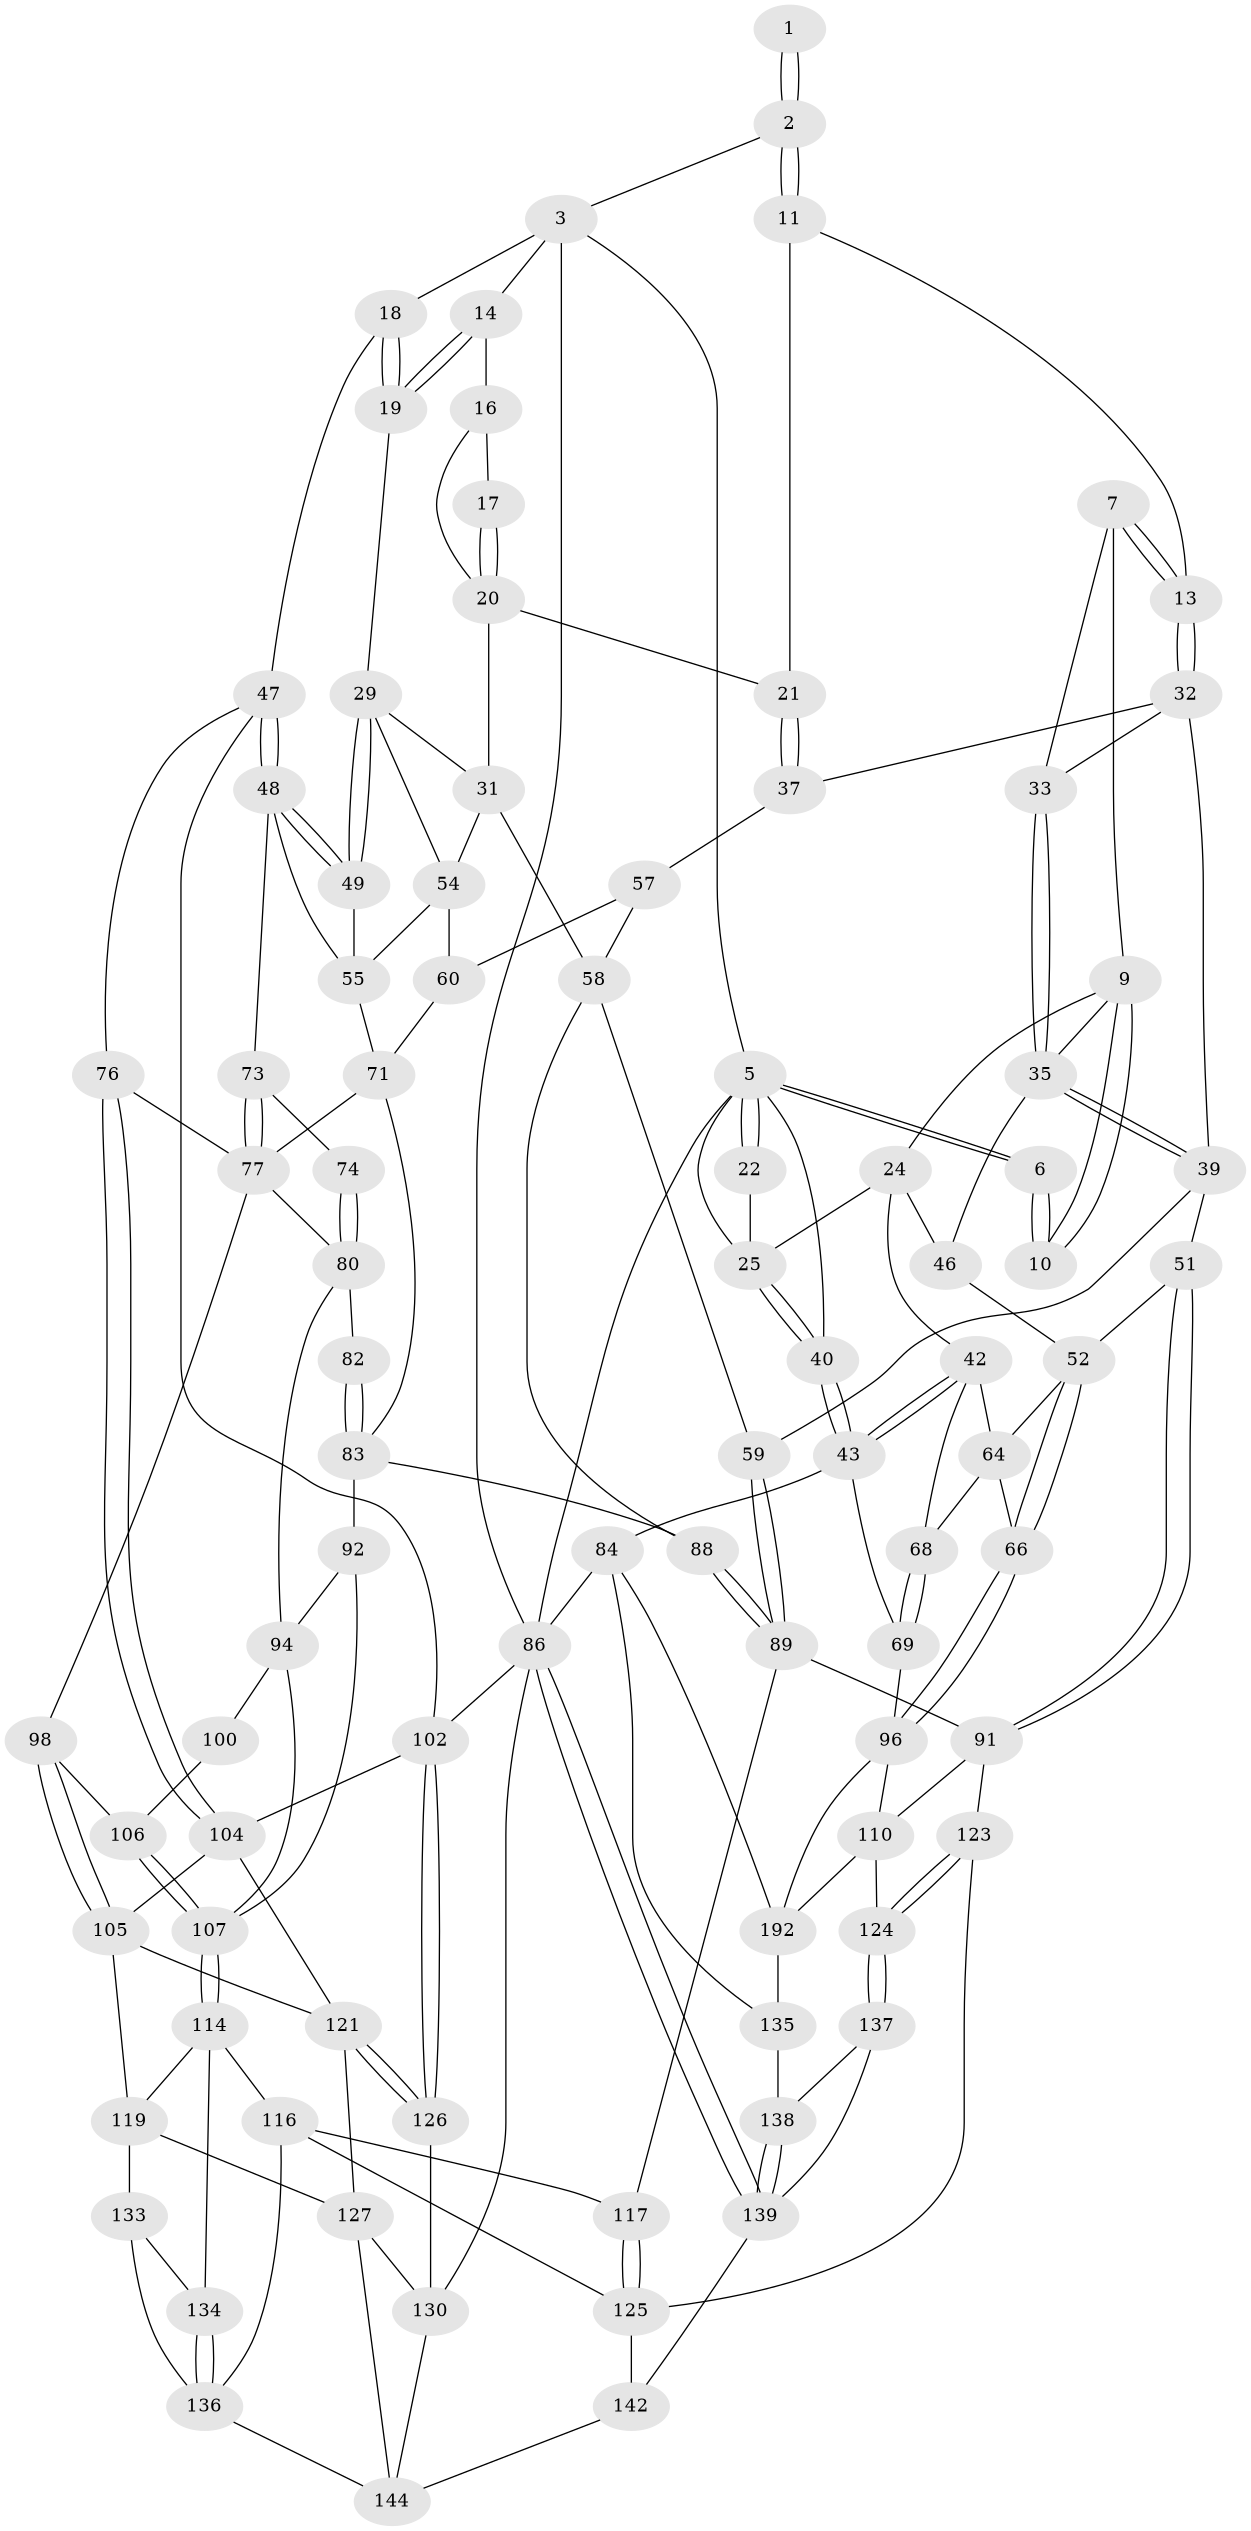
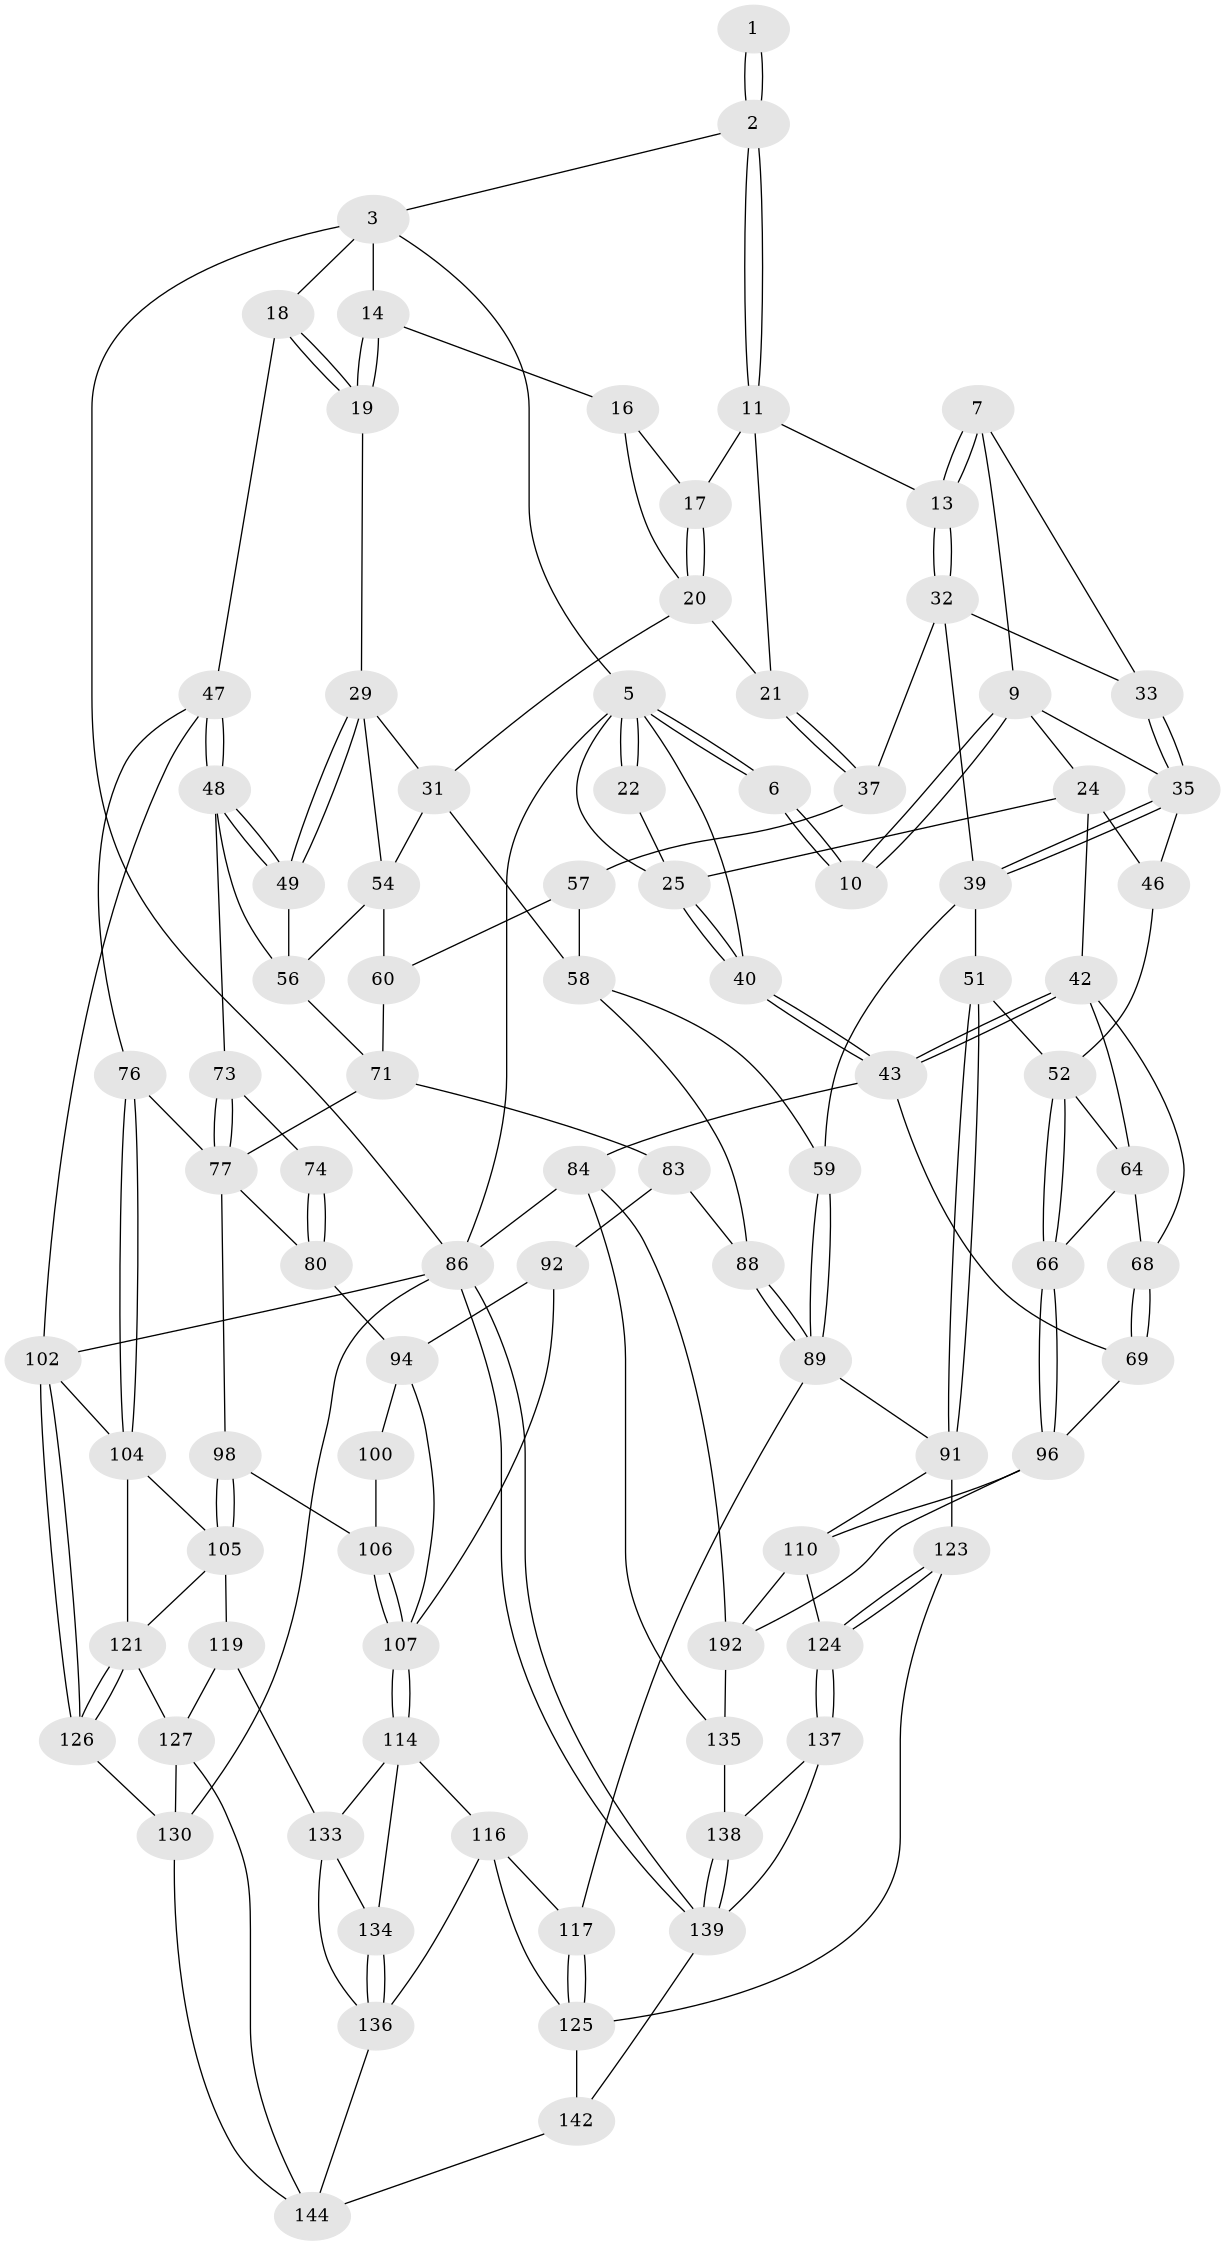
edge "11" -- "17": added
node "55": label "55" -> "56"
node "82": removed
edge "114" -- "119": now "114" -- "133"
